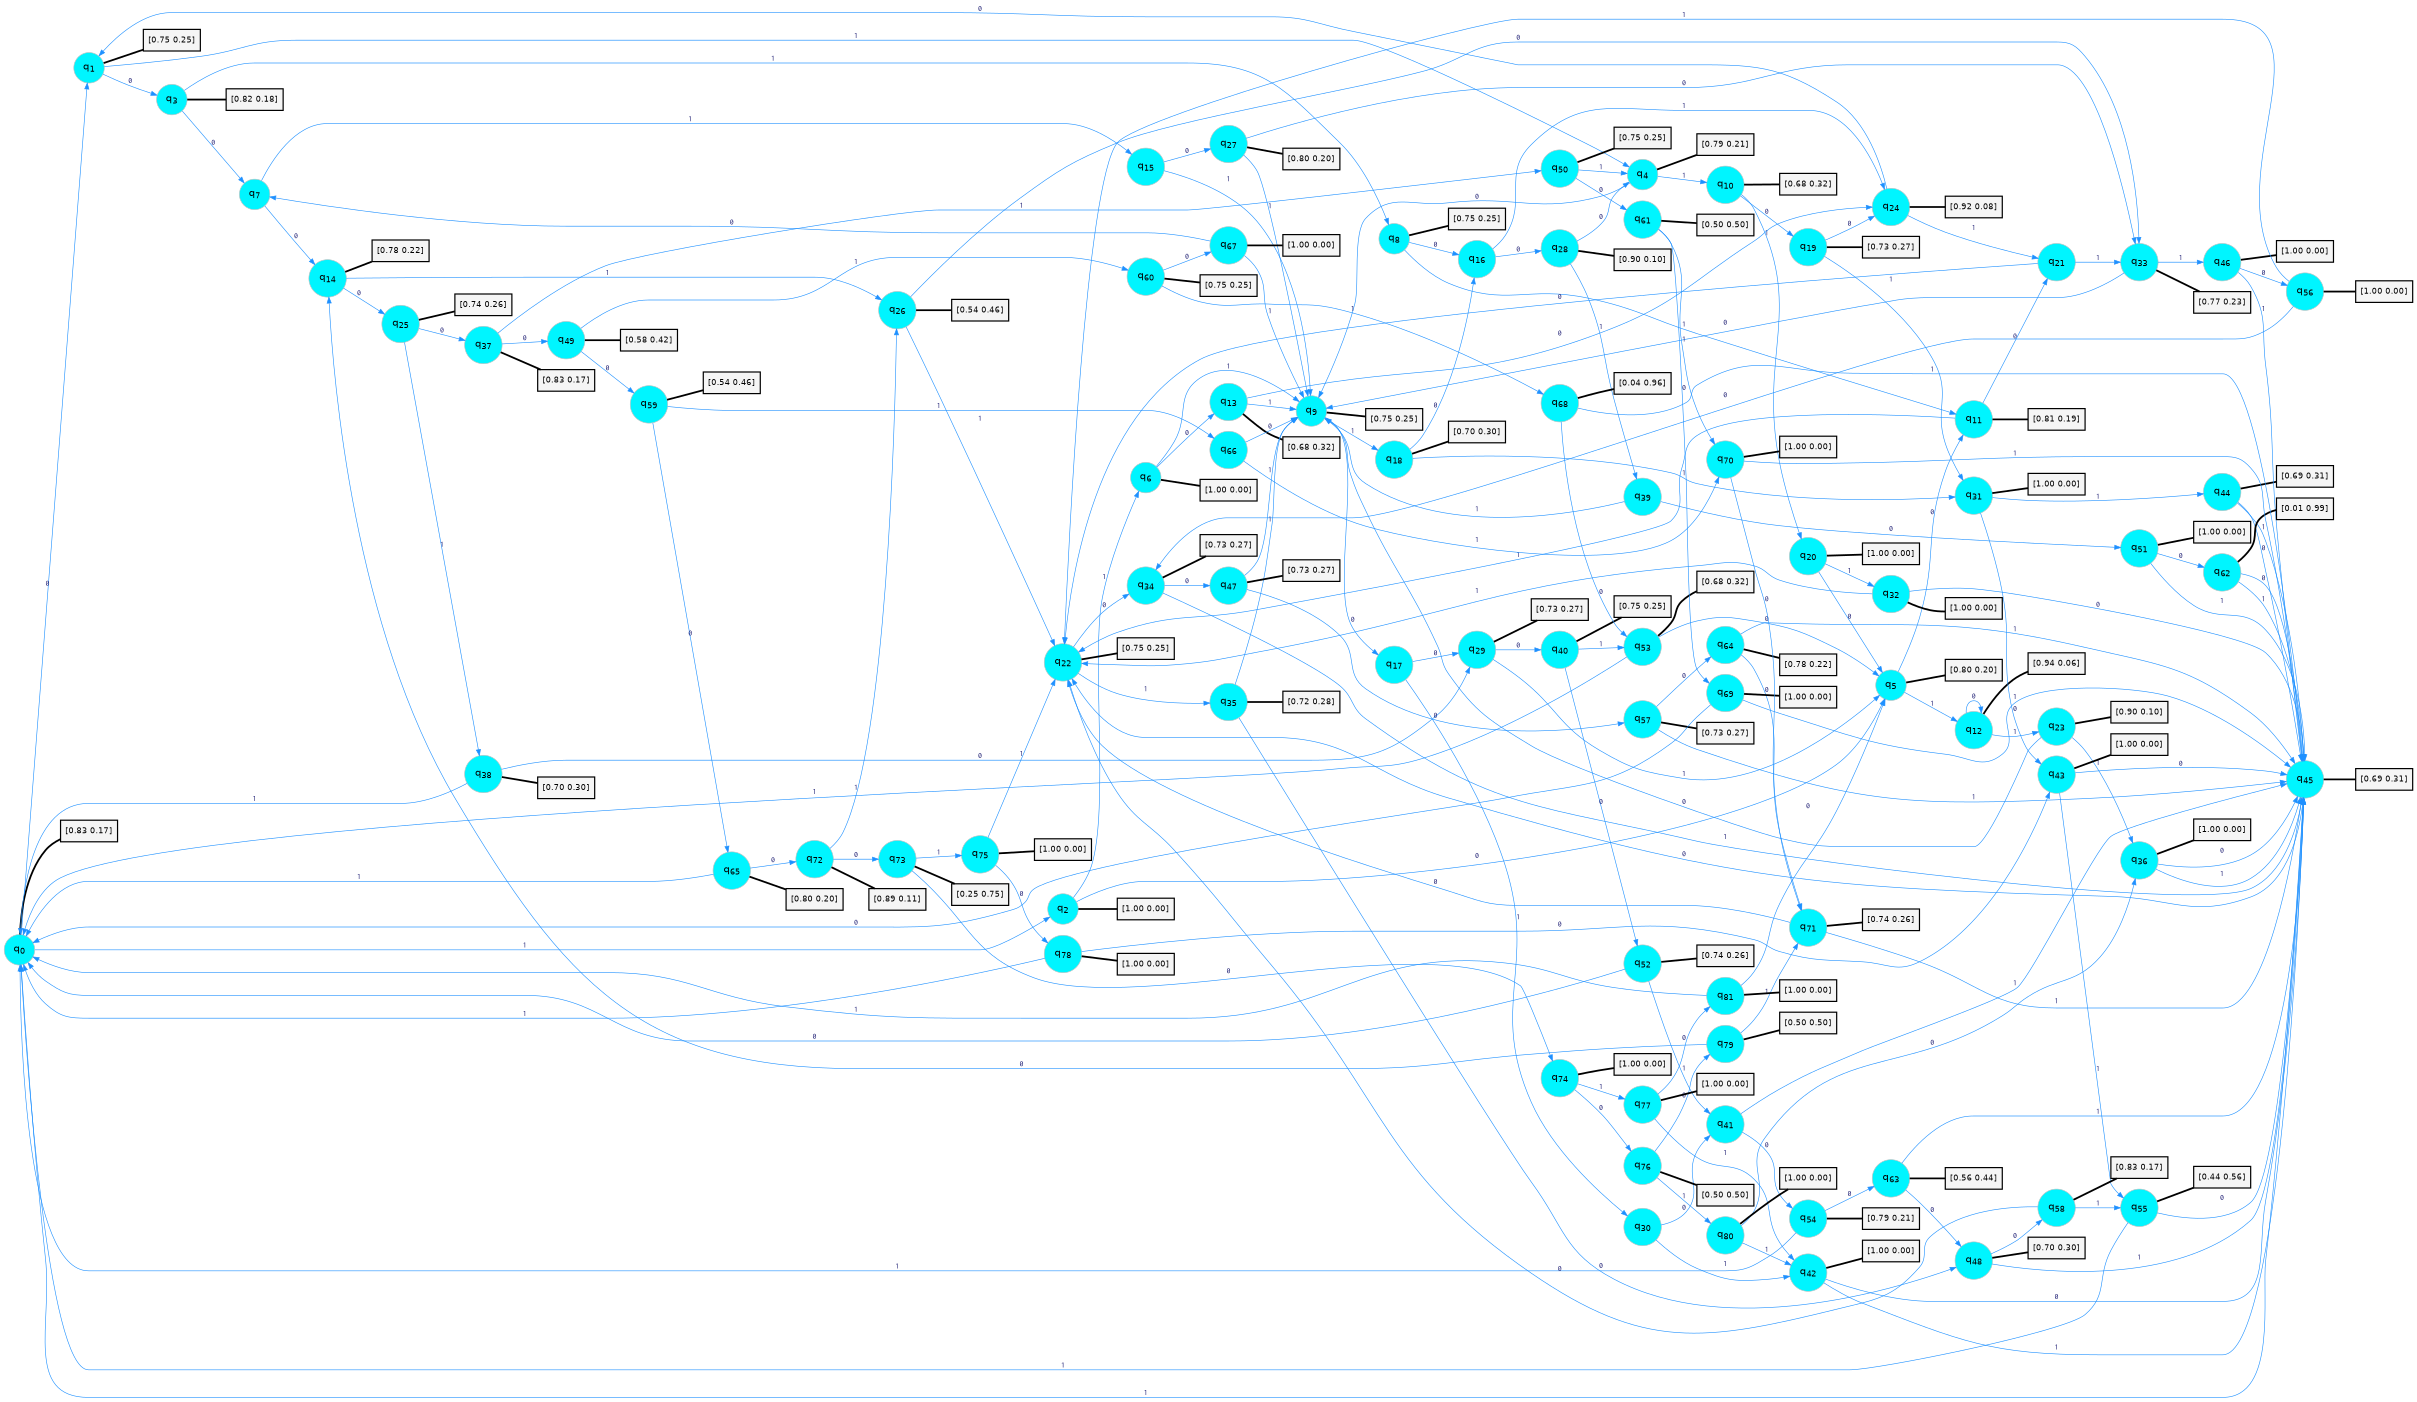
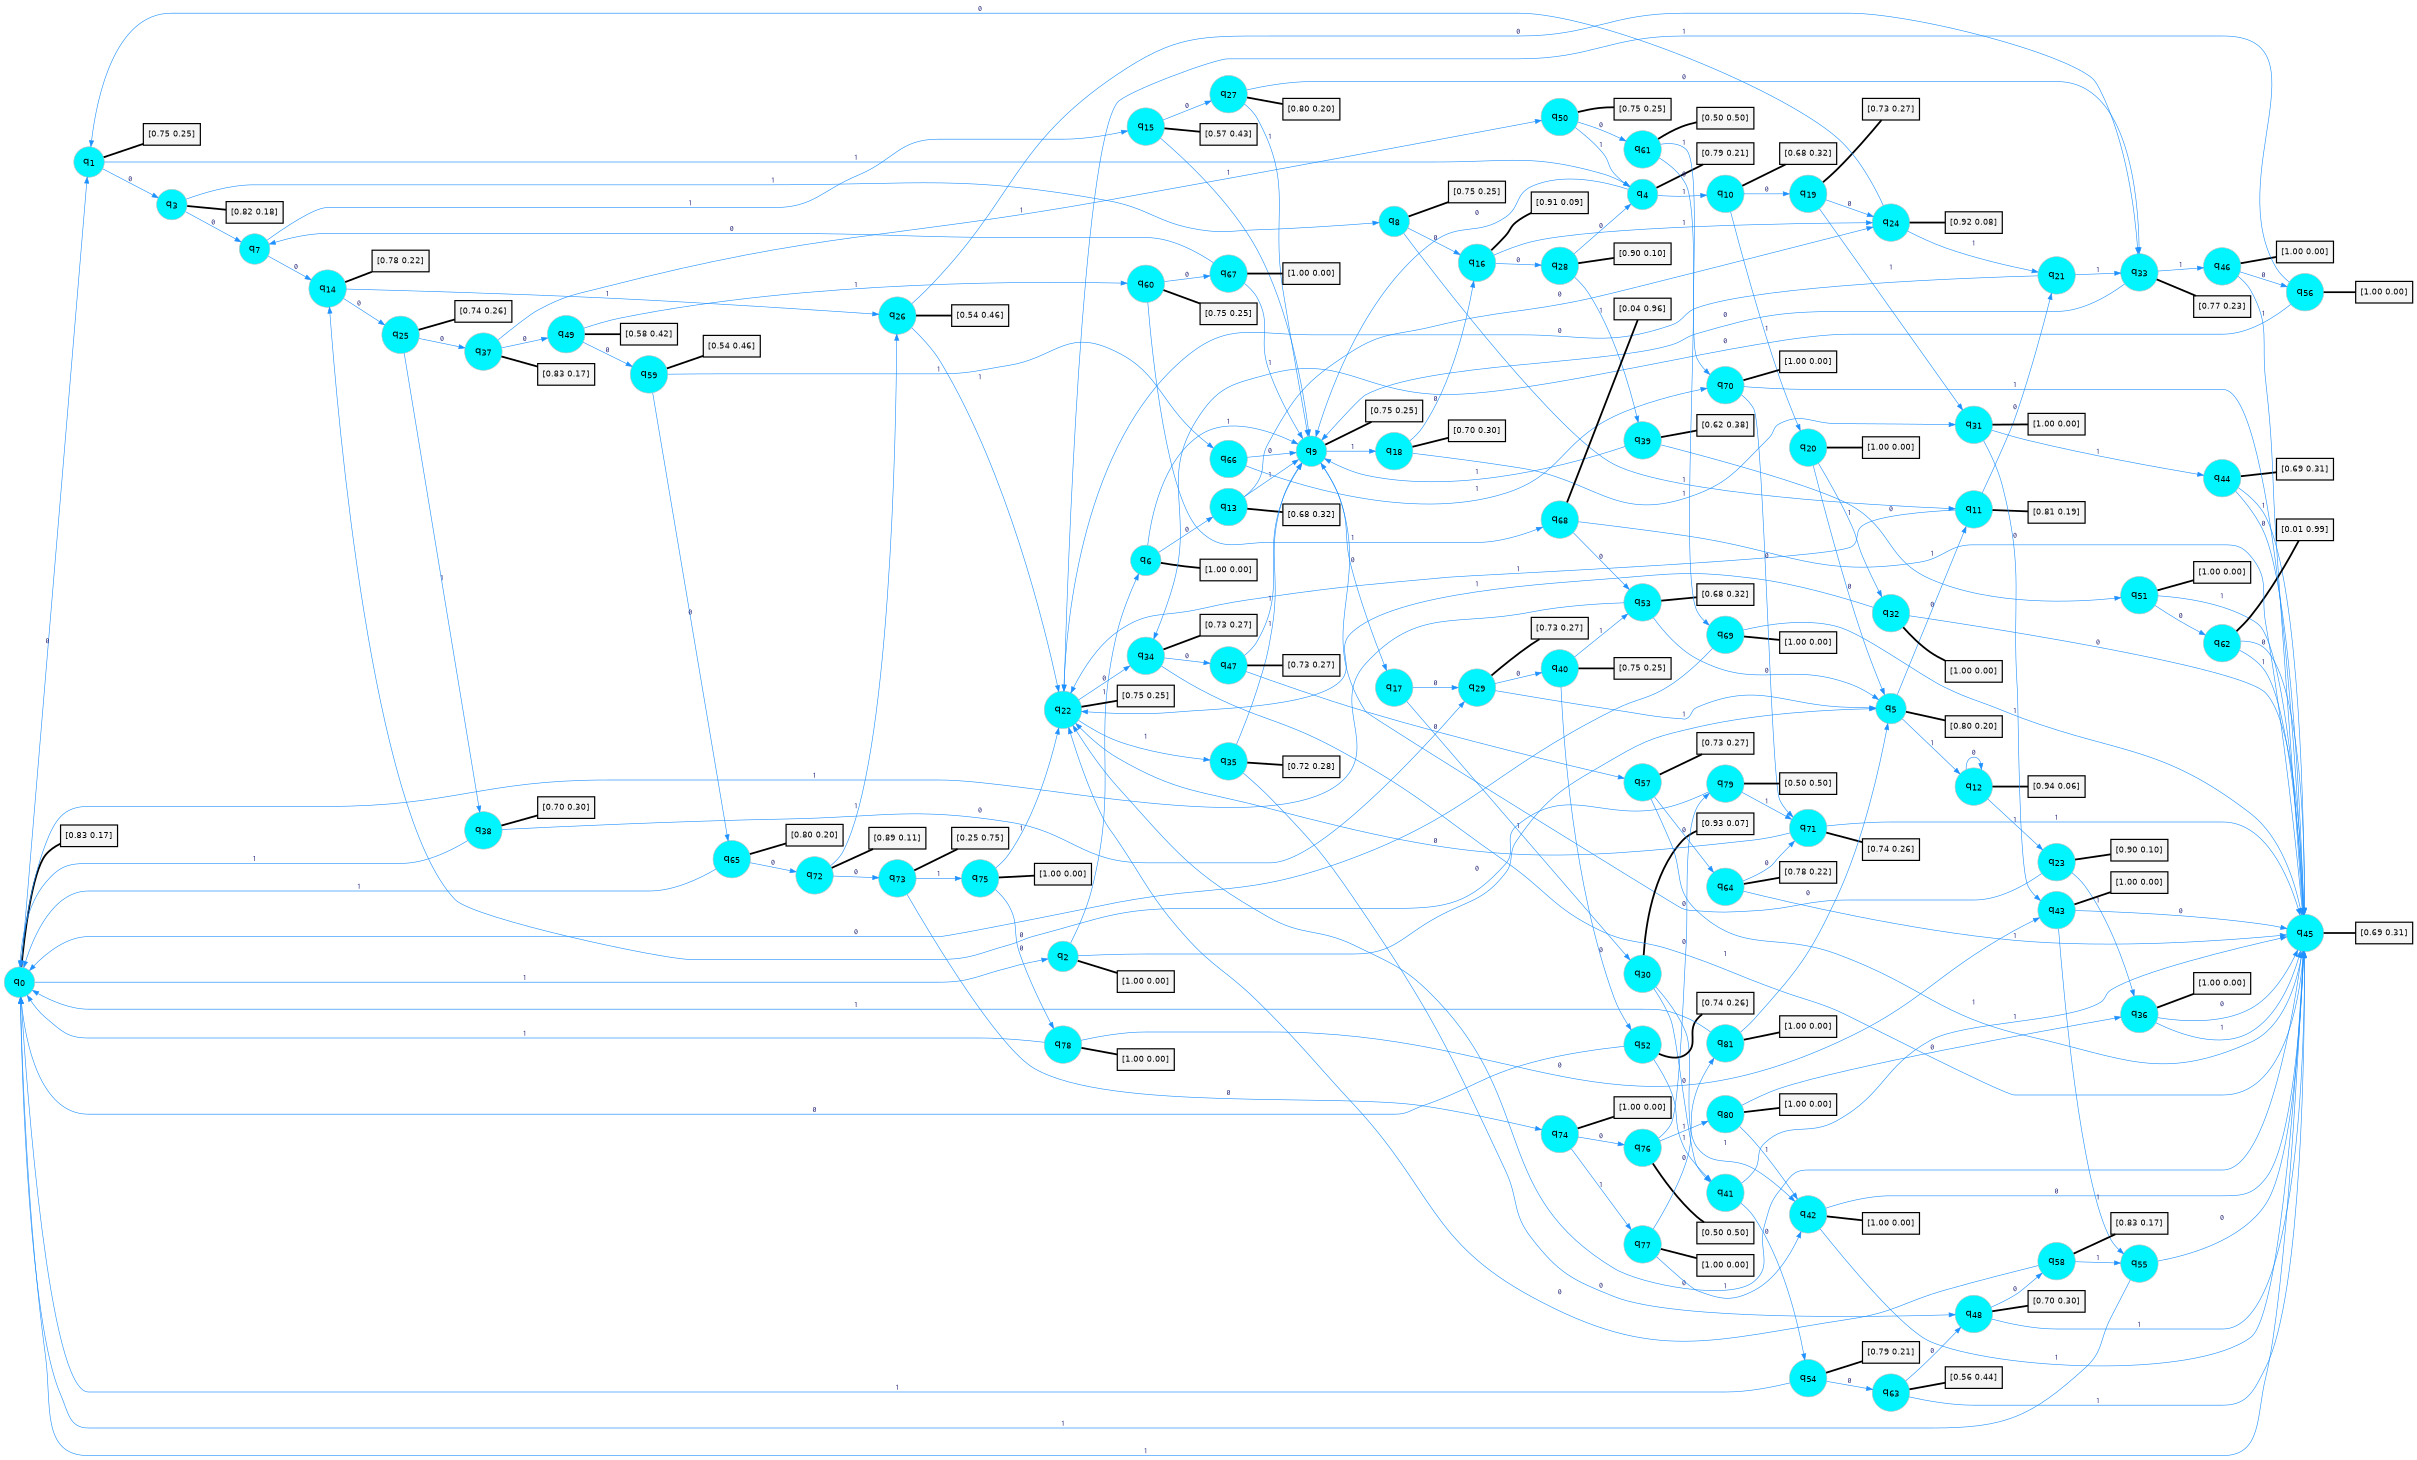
node "[0.57 0.43]": added
node "[0.91 0.09]": added
node "[0.62 0.38]": added
node "[0.93 0.07]": added
node "[0.44 0.56]": removed
